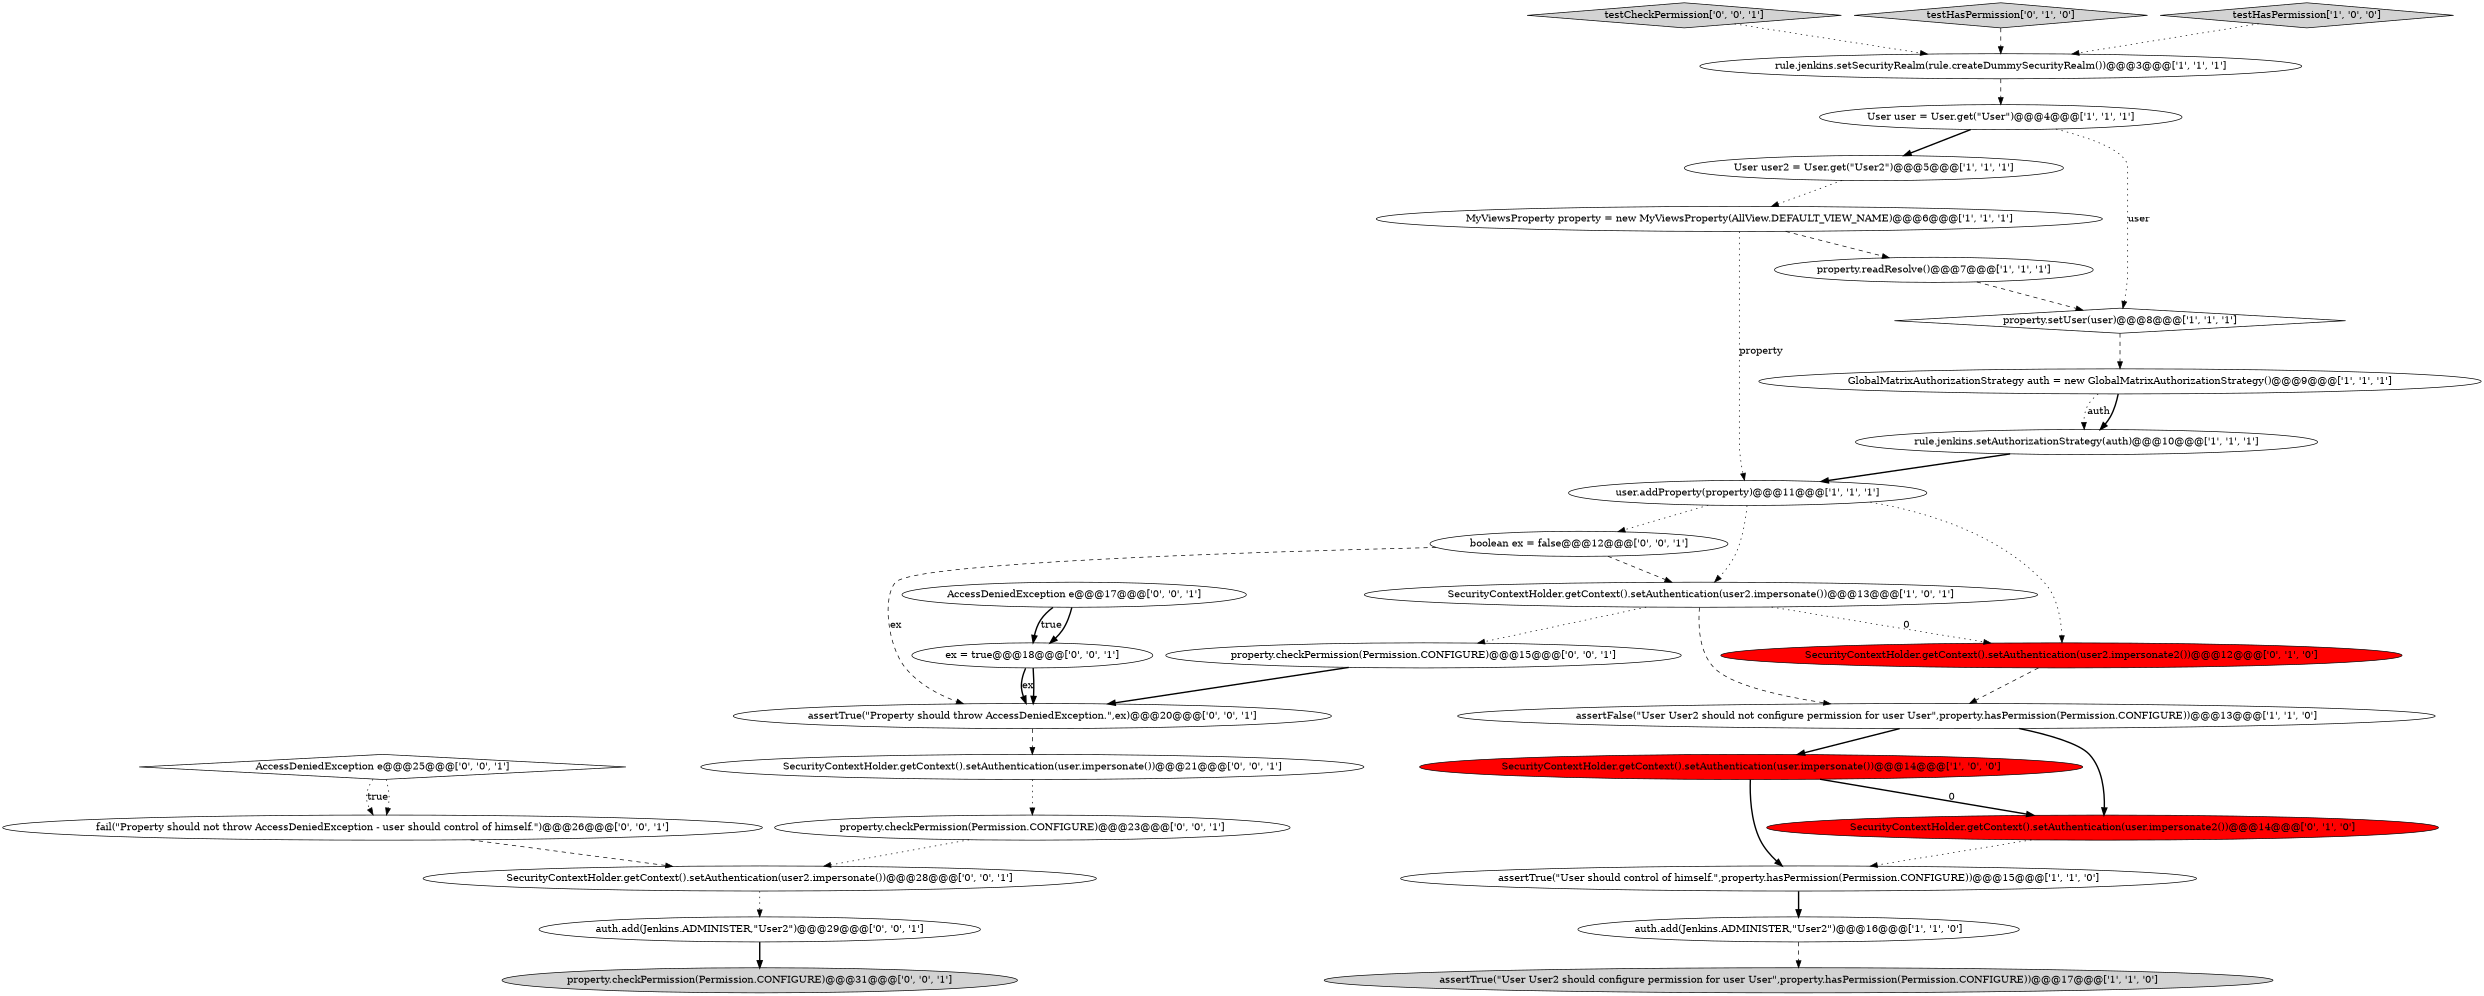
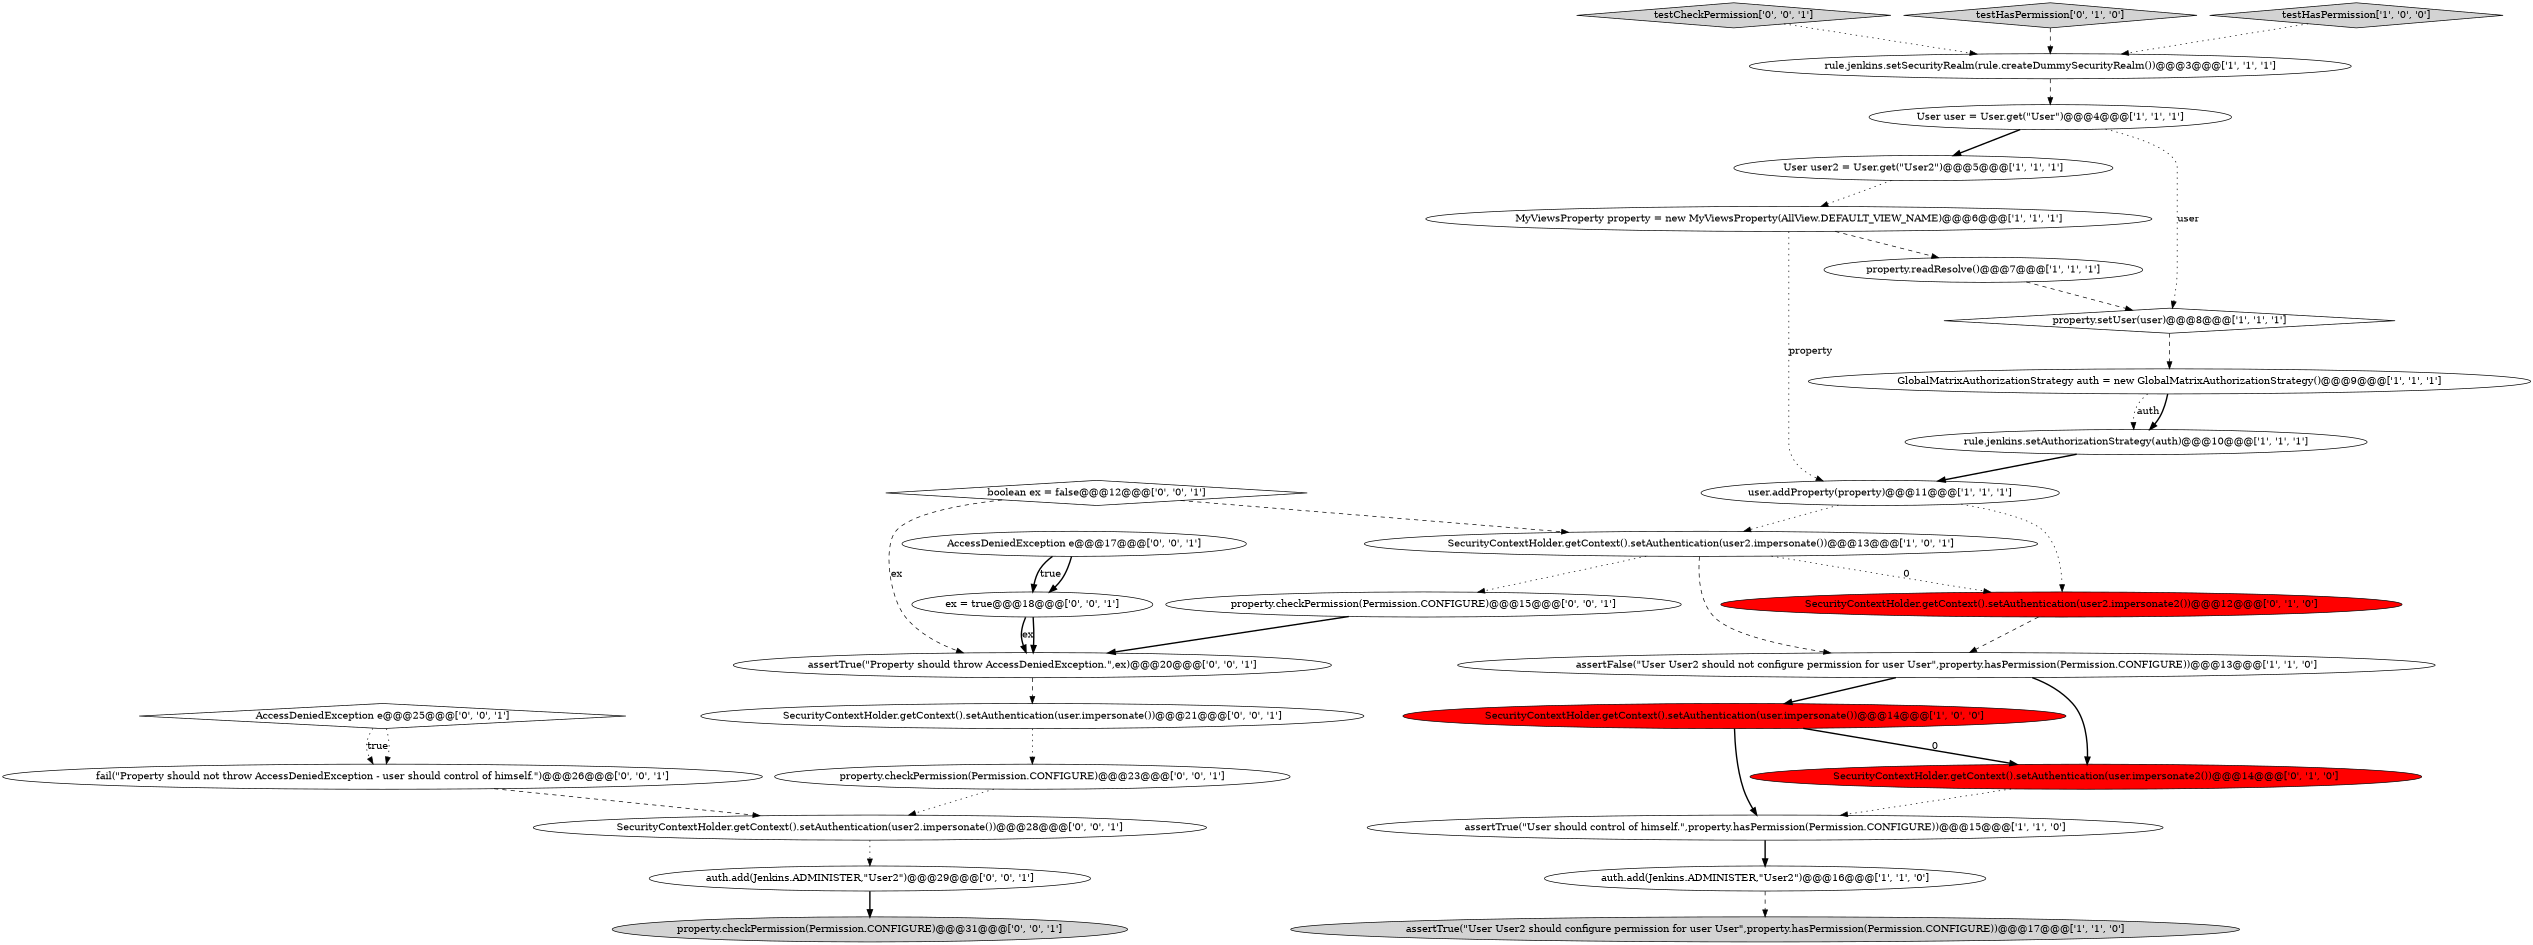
edge "user.addProperty(property)@@@11@@@['1', '1', '1']" -> "boolean ex = false@@@12@@@['0', '0', '1']": removed
node "boolean ex = false@@@12@@@['0', '0', '1']": shape ellipse -> diamond
